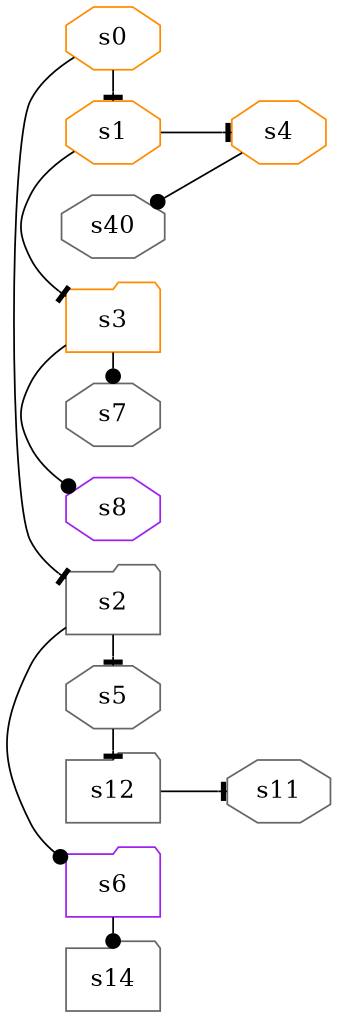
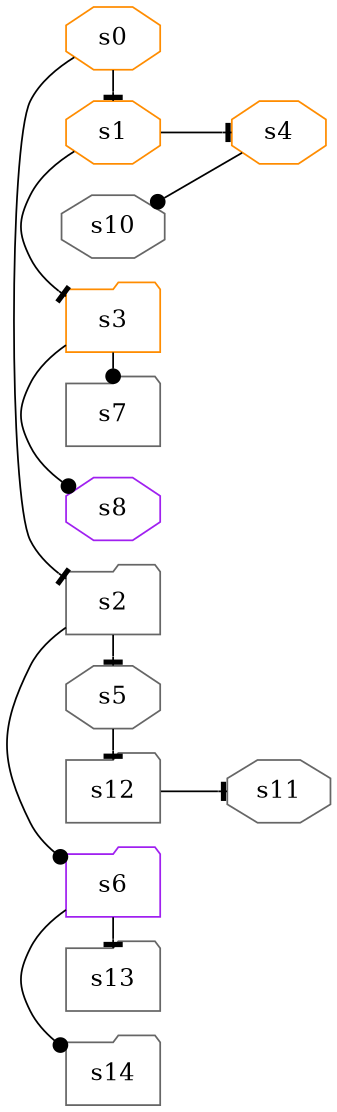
node "s40": label "s40" -> "s10"
node "s7": shape octagon -> folder
node "s13": added
